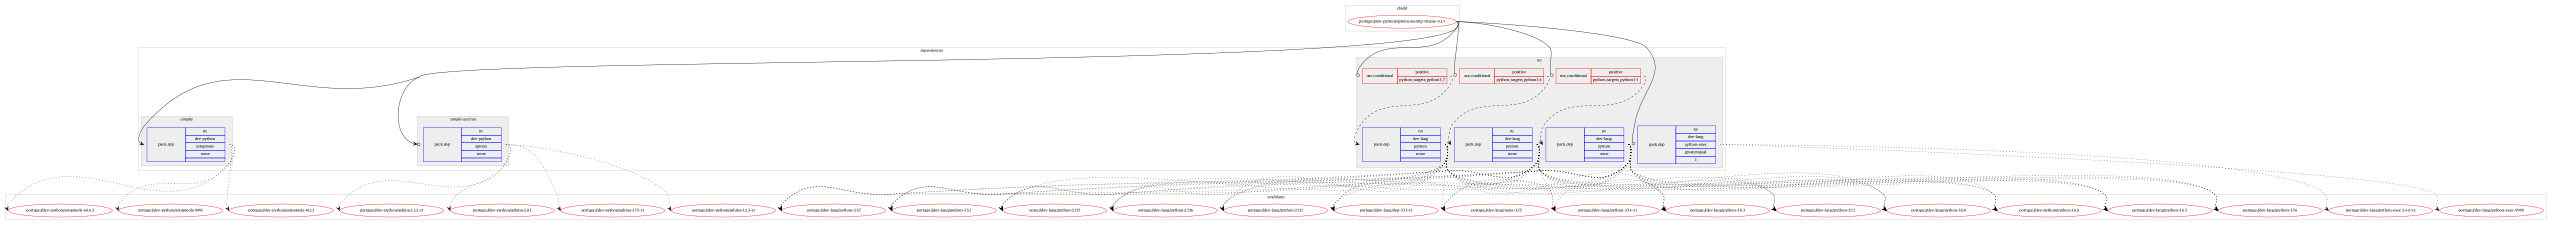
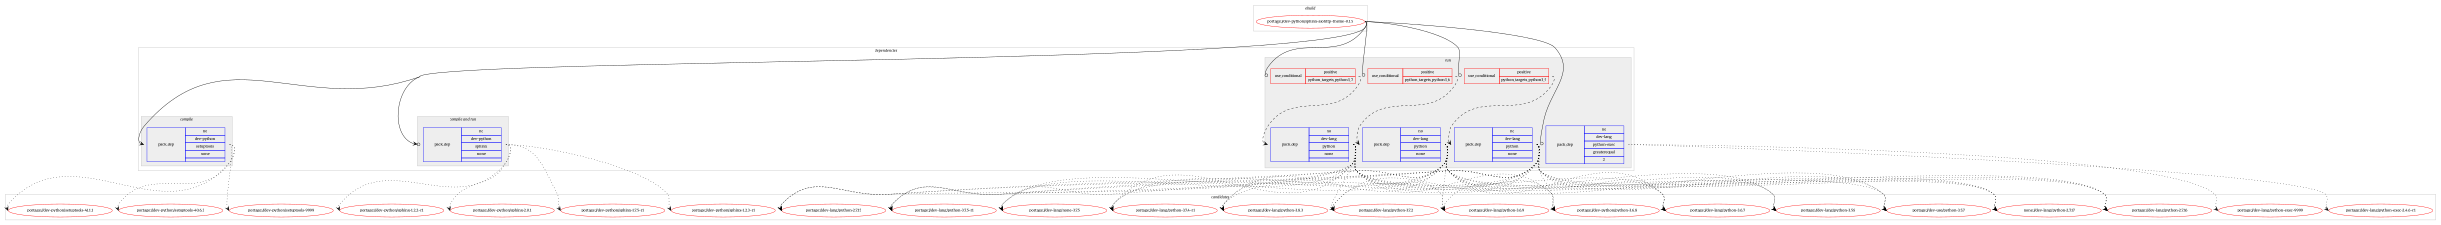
node "portage://dev-lang/python-3.5.7": label "portage://dev-lang/python-3.5.7" -> "portage://dev-use/python-3.5.7"
node "portage://dev-lang/python-3.5.5": removed
node "portage://dev-lang/dep-3.7.5-r1": label "portage://dev-lang/dep-3.7.5-r1" -> "portage://dev-lang/python-3.7.5-r1"
node "portage://dev-lang/python-3.6.5": label "portage://dev-lang/python-3.6.5" -> "portage://dev-lang/python-3.6.7"
